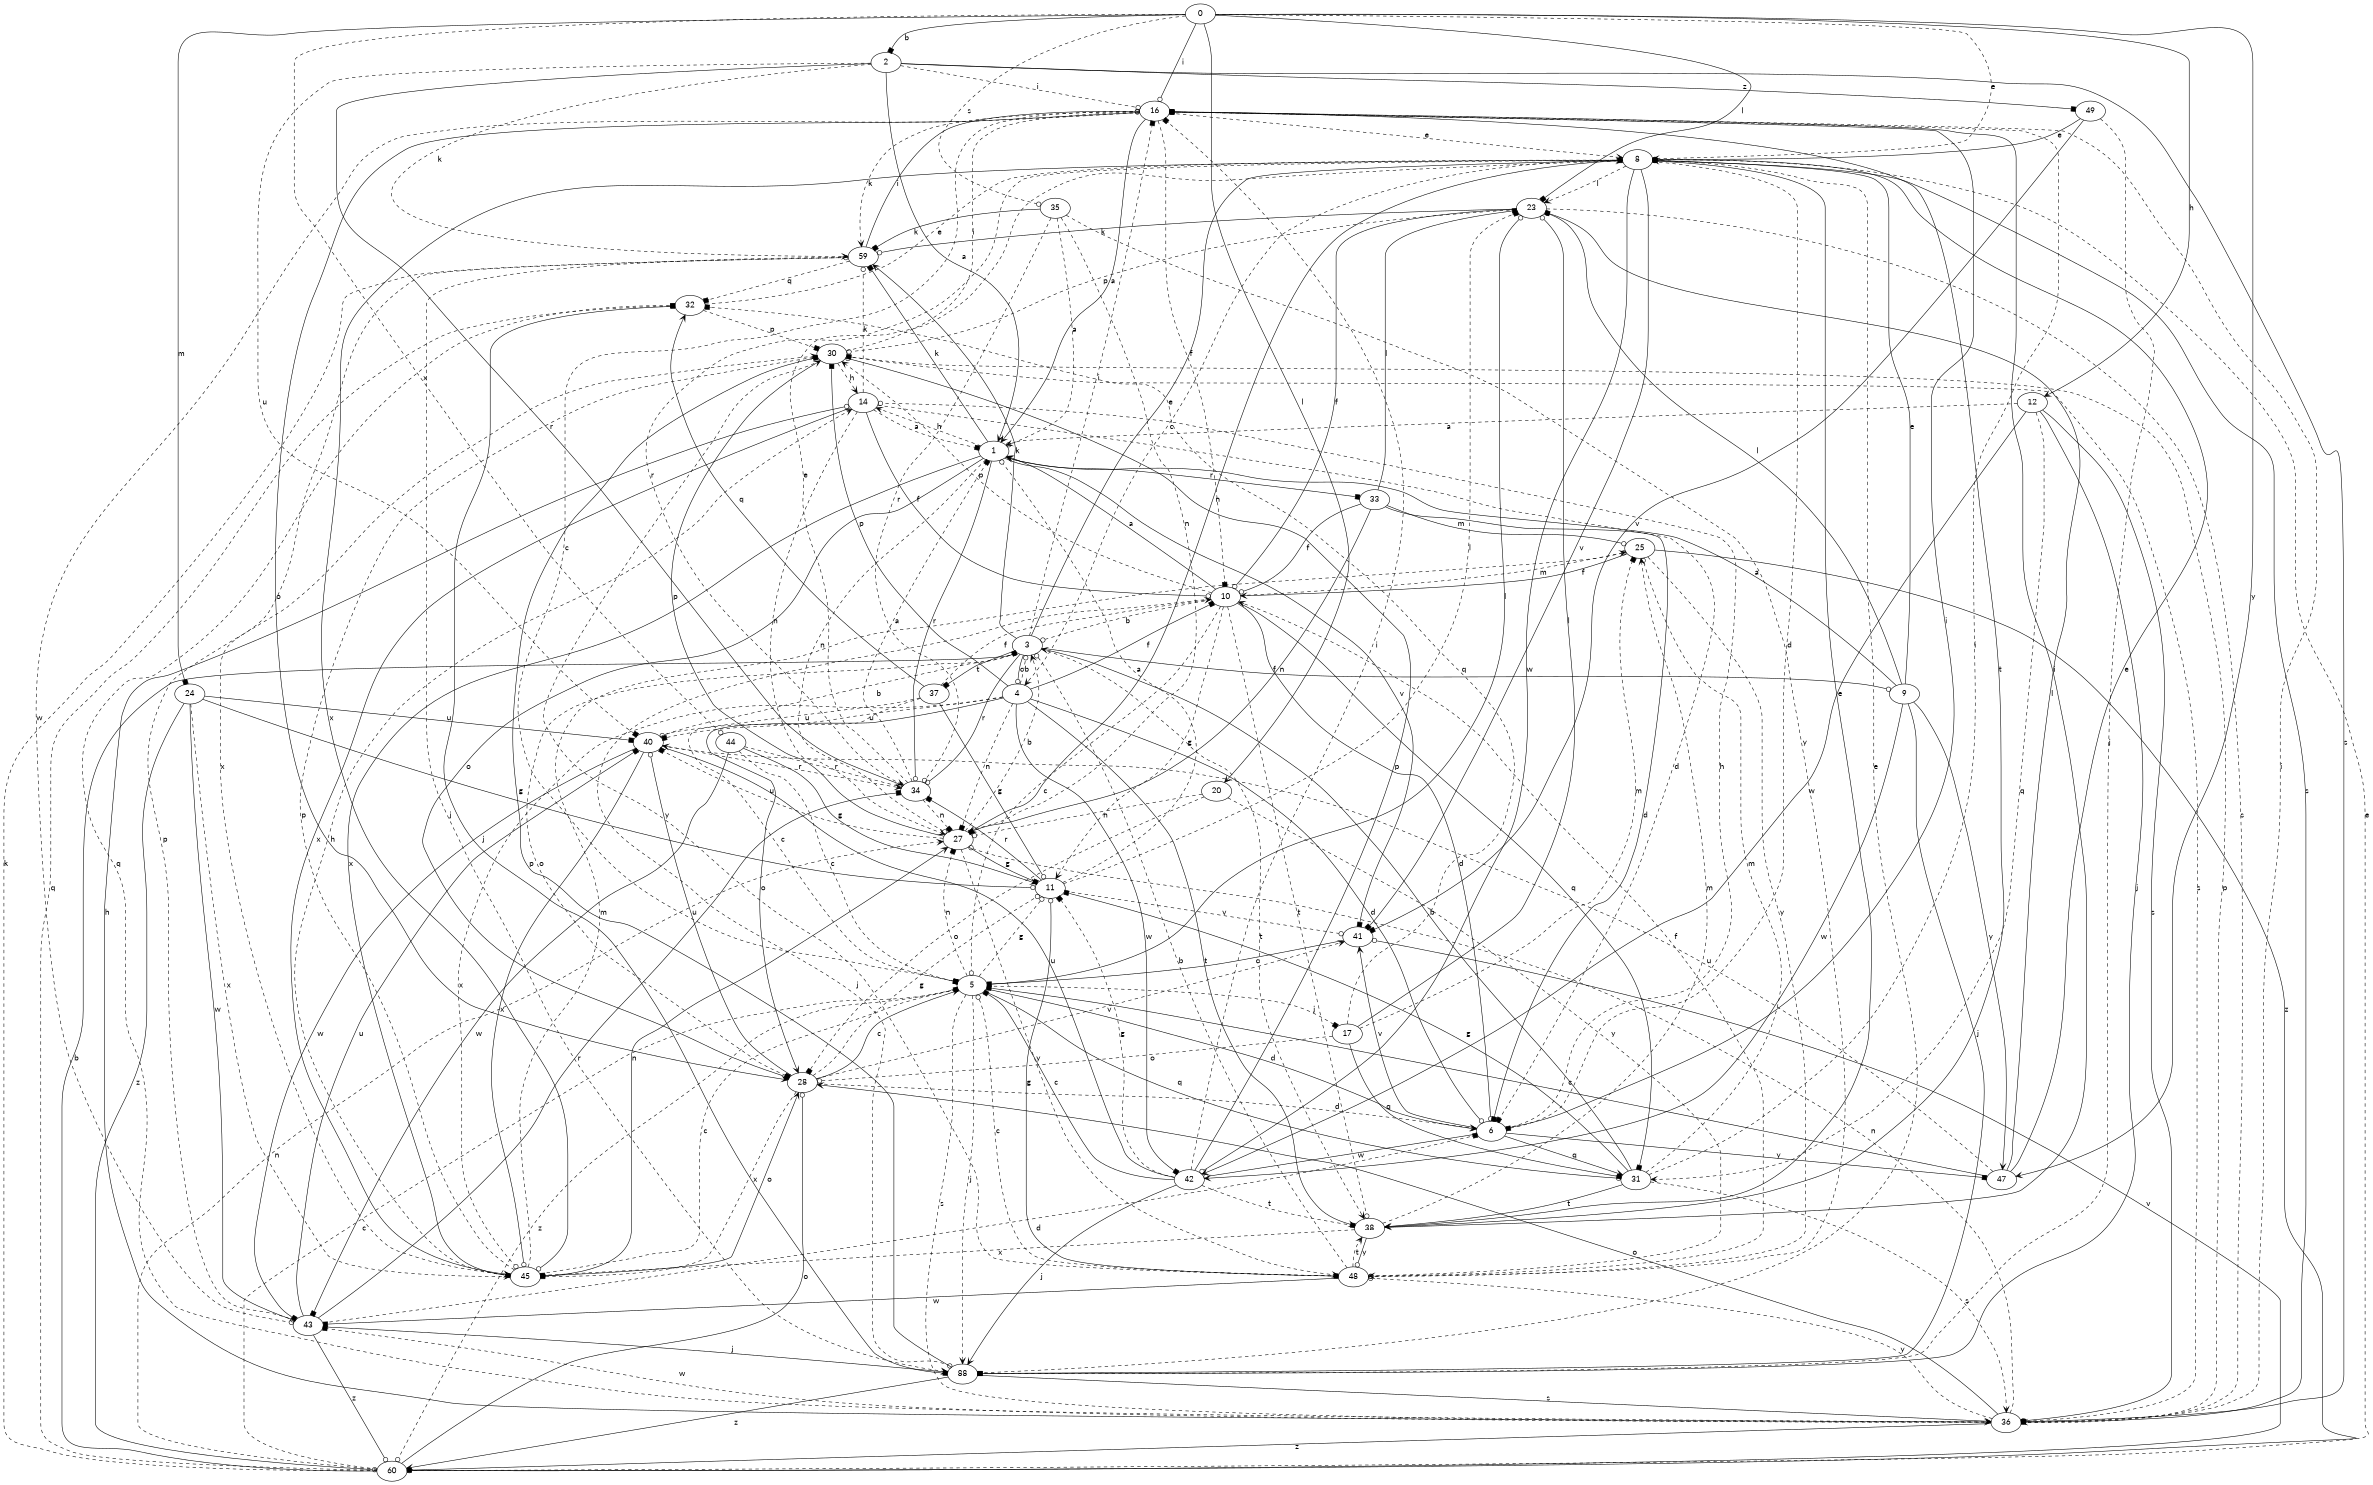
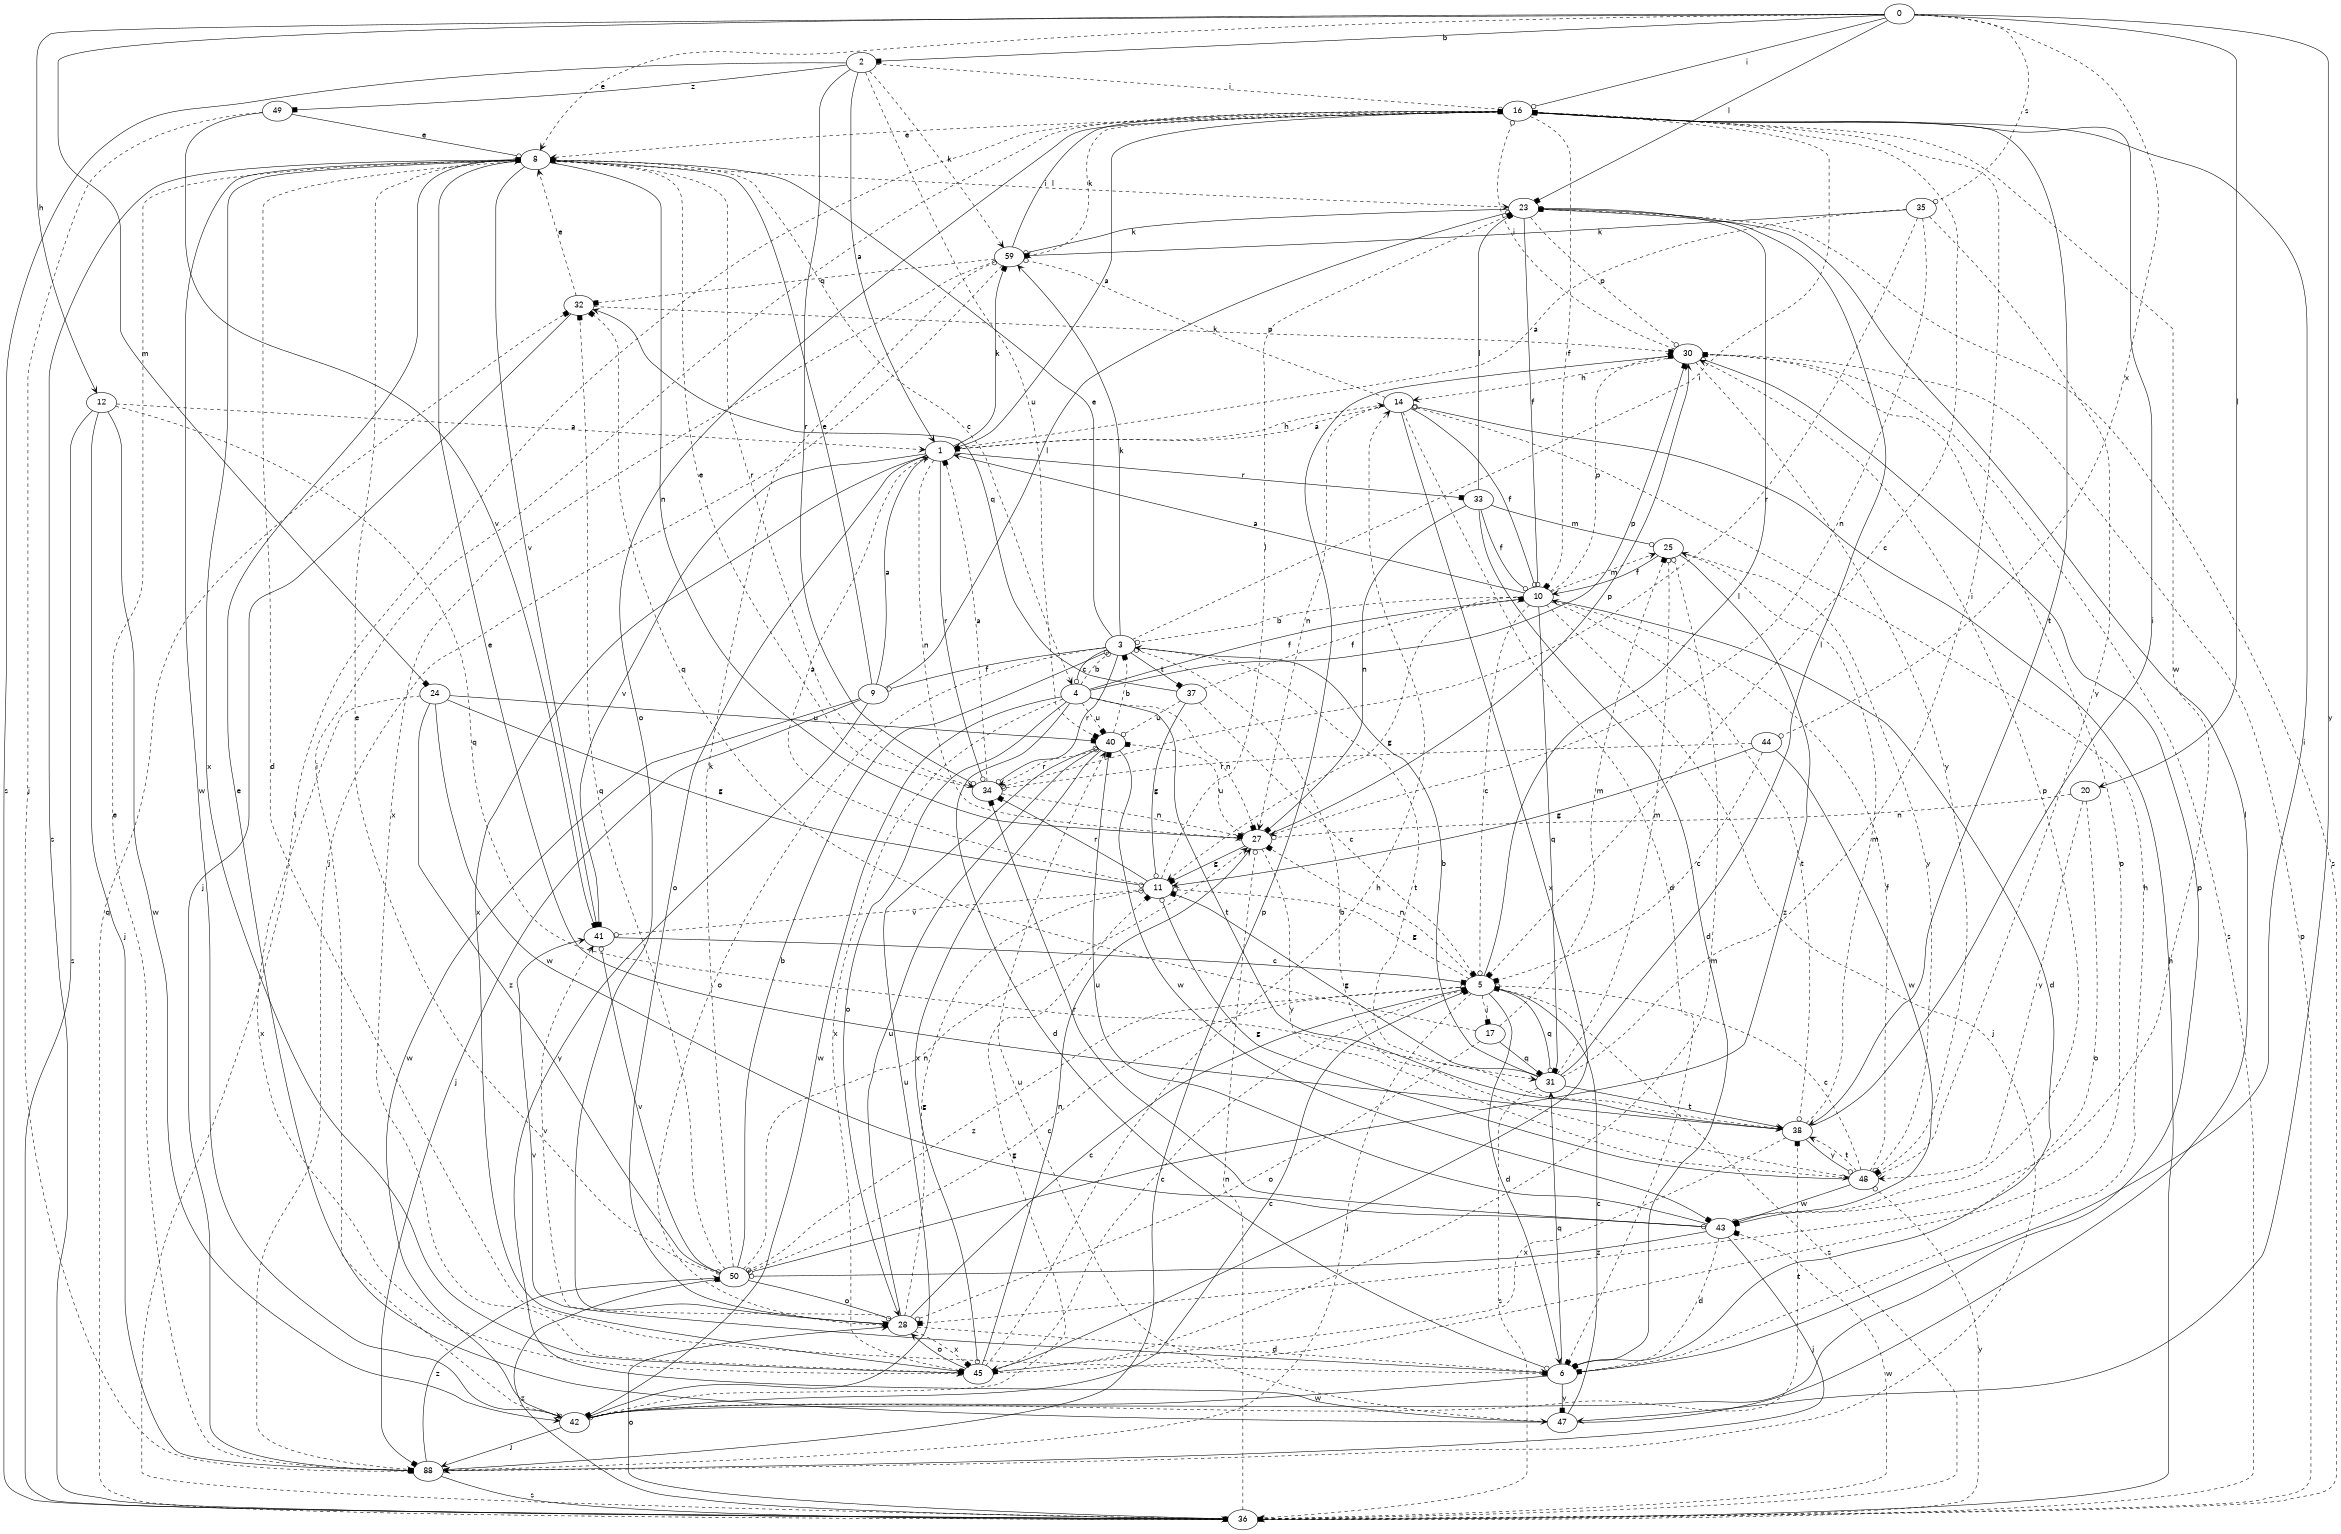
edge "17" -> "23": now "31" -> "23"
edge "27" -> "3": removed, label "b"
node "60": label "60" -> "50"
